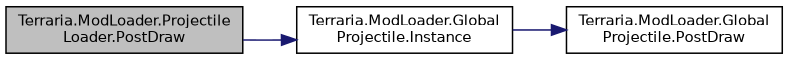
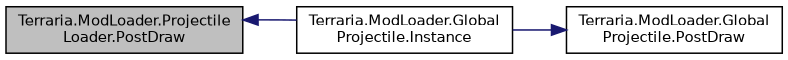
edge "Terraria.ModLoader.Projectile Loader.PostDraw" -> "Terraria.ModLoader.Global Projectile.Instance": reversed
